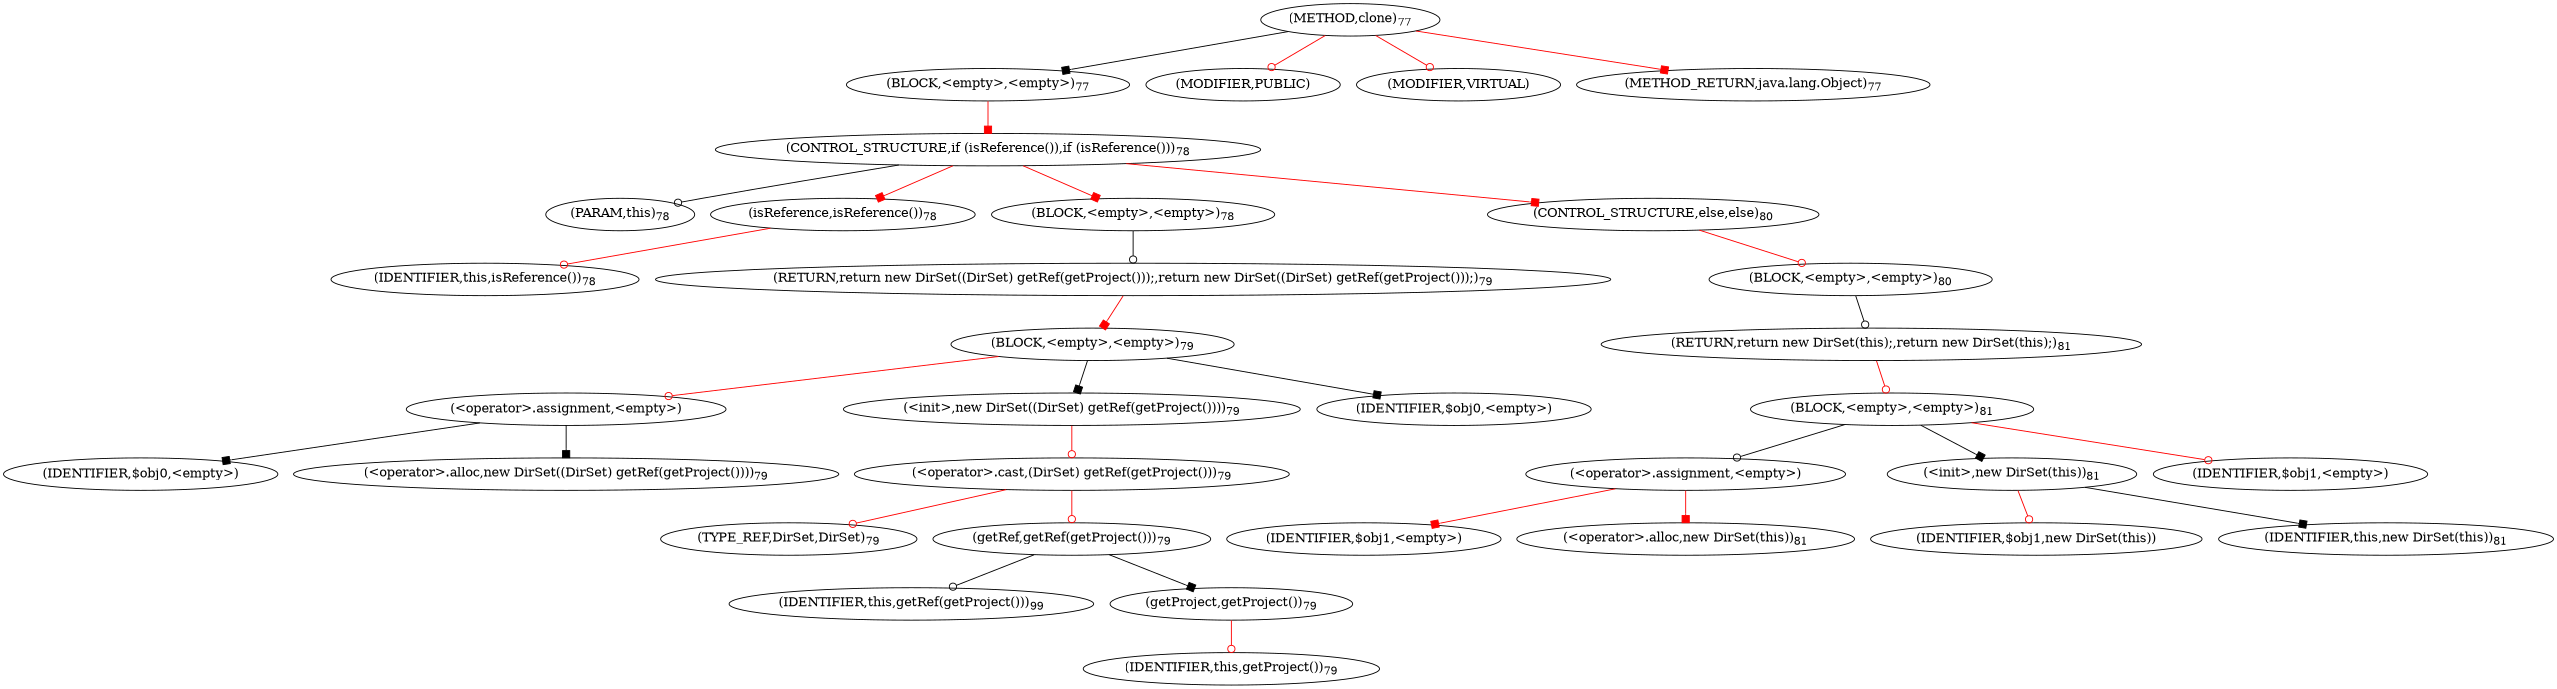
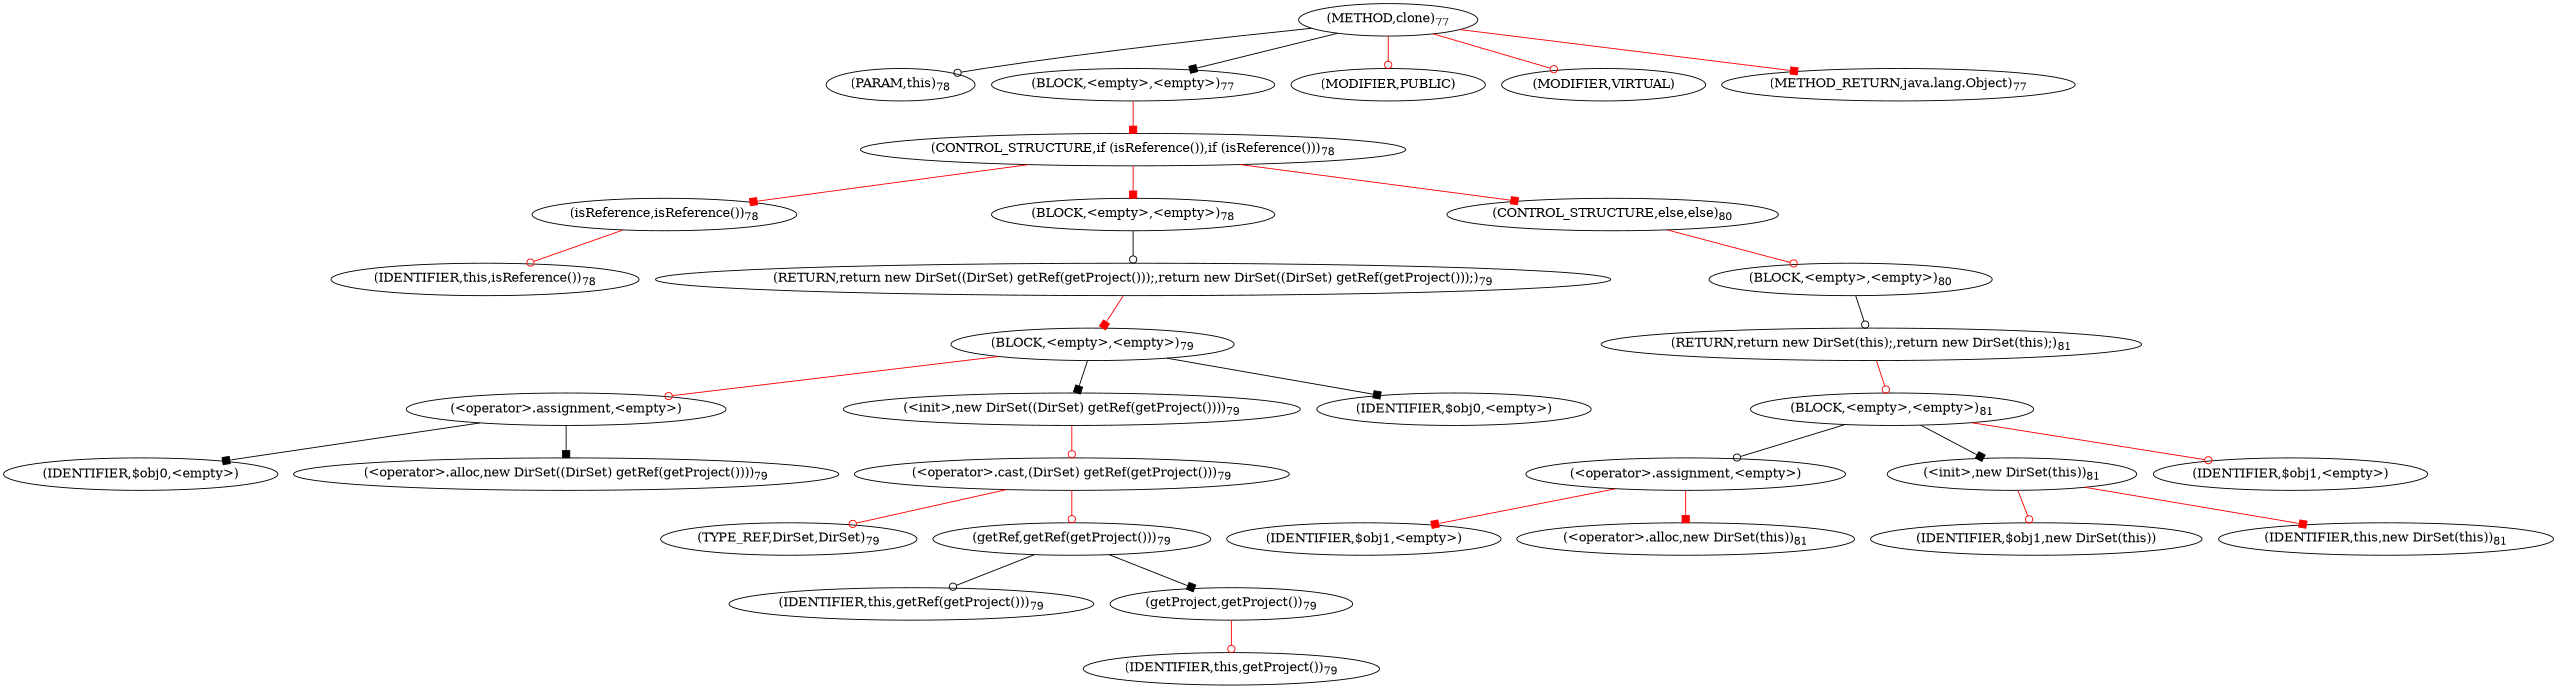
edge "(CONTROL_STRUCTURE,if (isReference()),if (isReference()))" -> "(PARAM,this)": now "(METHOD,clone)" -> "(PARAM,this)"
edge "(<init>,new DirSet(this))" -> "(IDENTIFIER,this,new DirSet(this))": color black -> red
node "(IDENTIFIER,this,getRef(getProject()))": text "99" -> "79"
